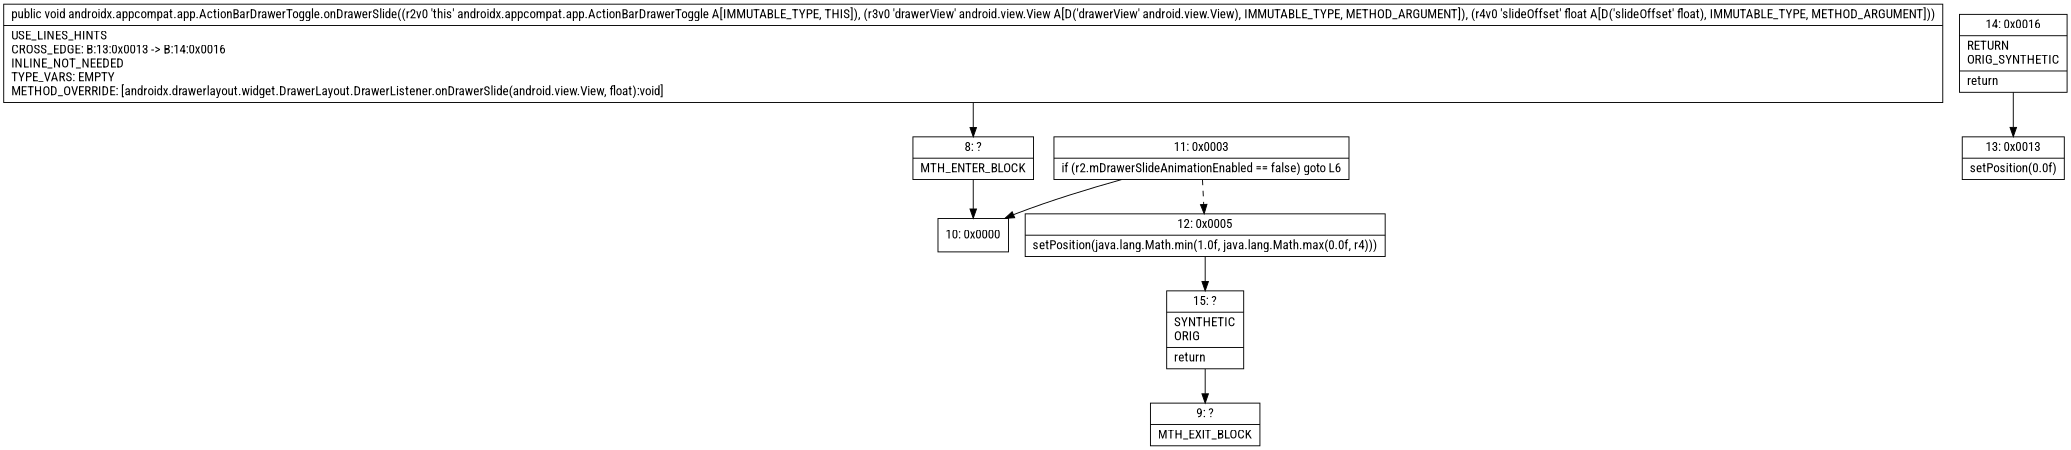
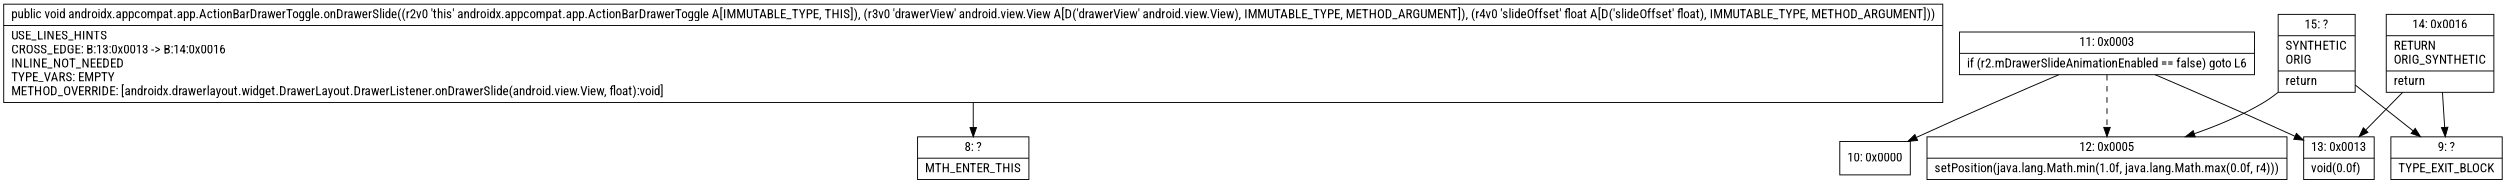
edge "11: 0x0003" -> "13: 0x0013": added
edge "14: 0x0016" -> "9: ?": added
node "8: ?": text "MTH_ENTER_BLOCK" -> "MTH_ENTER_THIS"
node "13: 0x0013": text "setPosition(0.0f)" -> "void(0.0f)"
edge "8: ?" -> "10: 0x0000": removed
edge "12: 0x0005" -> "15: ?": reversed
node "9: ?": text "MTH_EXIT_BLOCK" -> "TYPE_EXIT_BLOCK"
